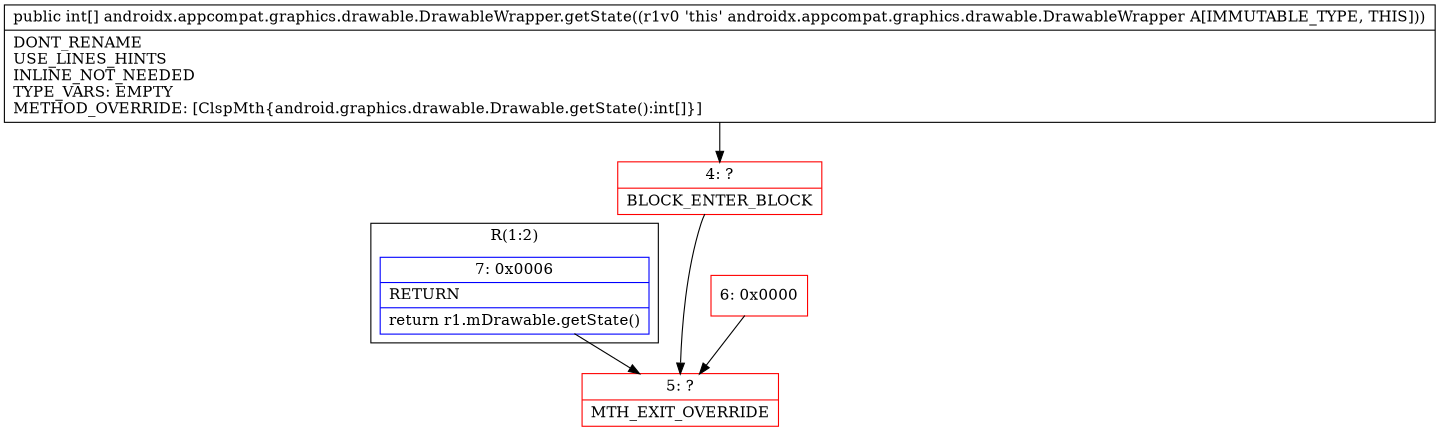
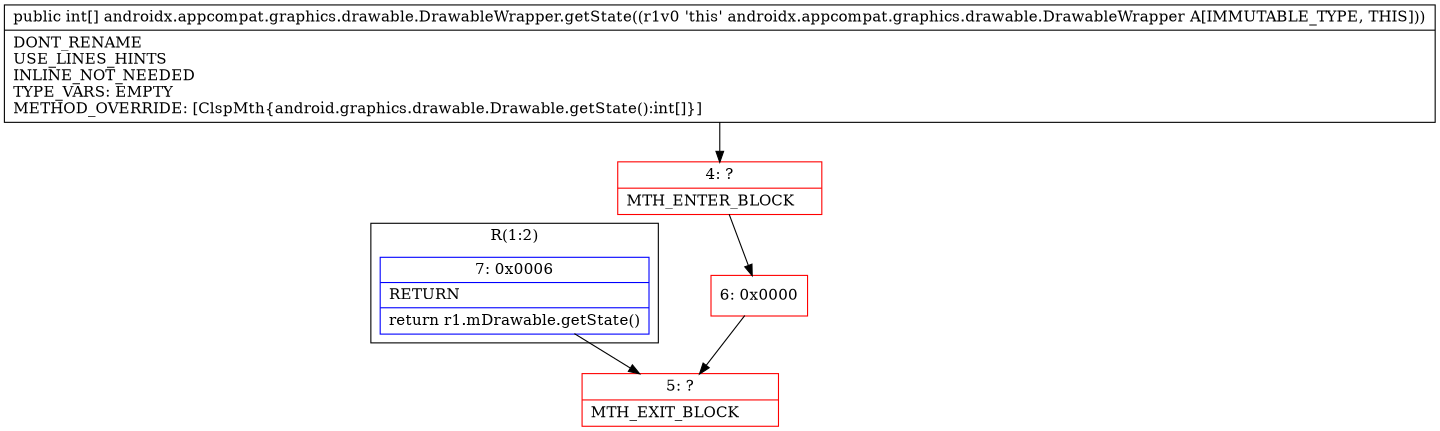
node "4: ?": text "BLOCK_ENTER_BLOCK" -> "MTH_ENTER_BLOCK"
edge "4: ?" -> "5: ?": now "4: ?" -> "6: 0x0000"
node "5: ?": text "MTH_EXIT_OVERRIDE" -> "MTH_EXIT_BLOCK"
